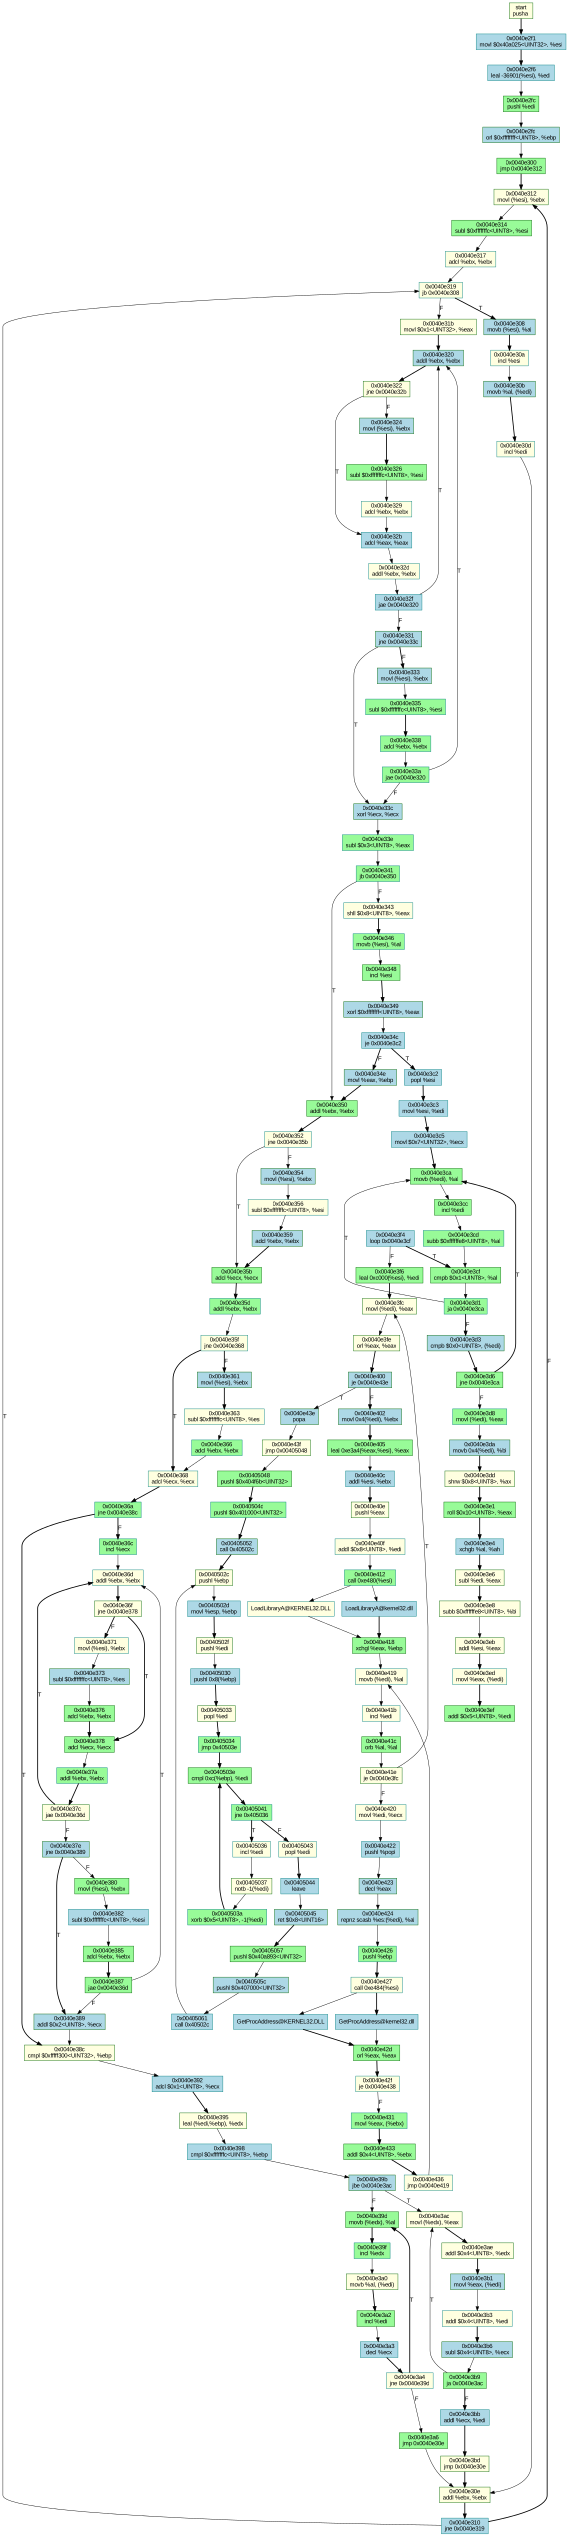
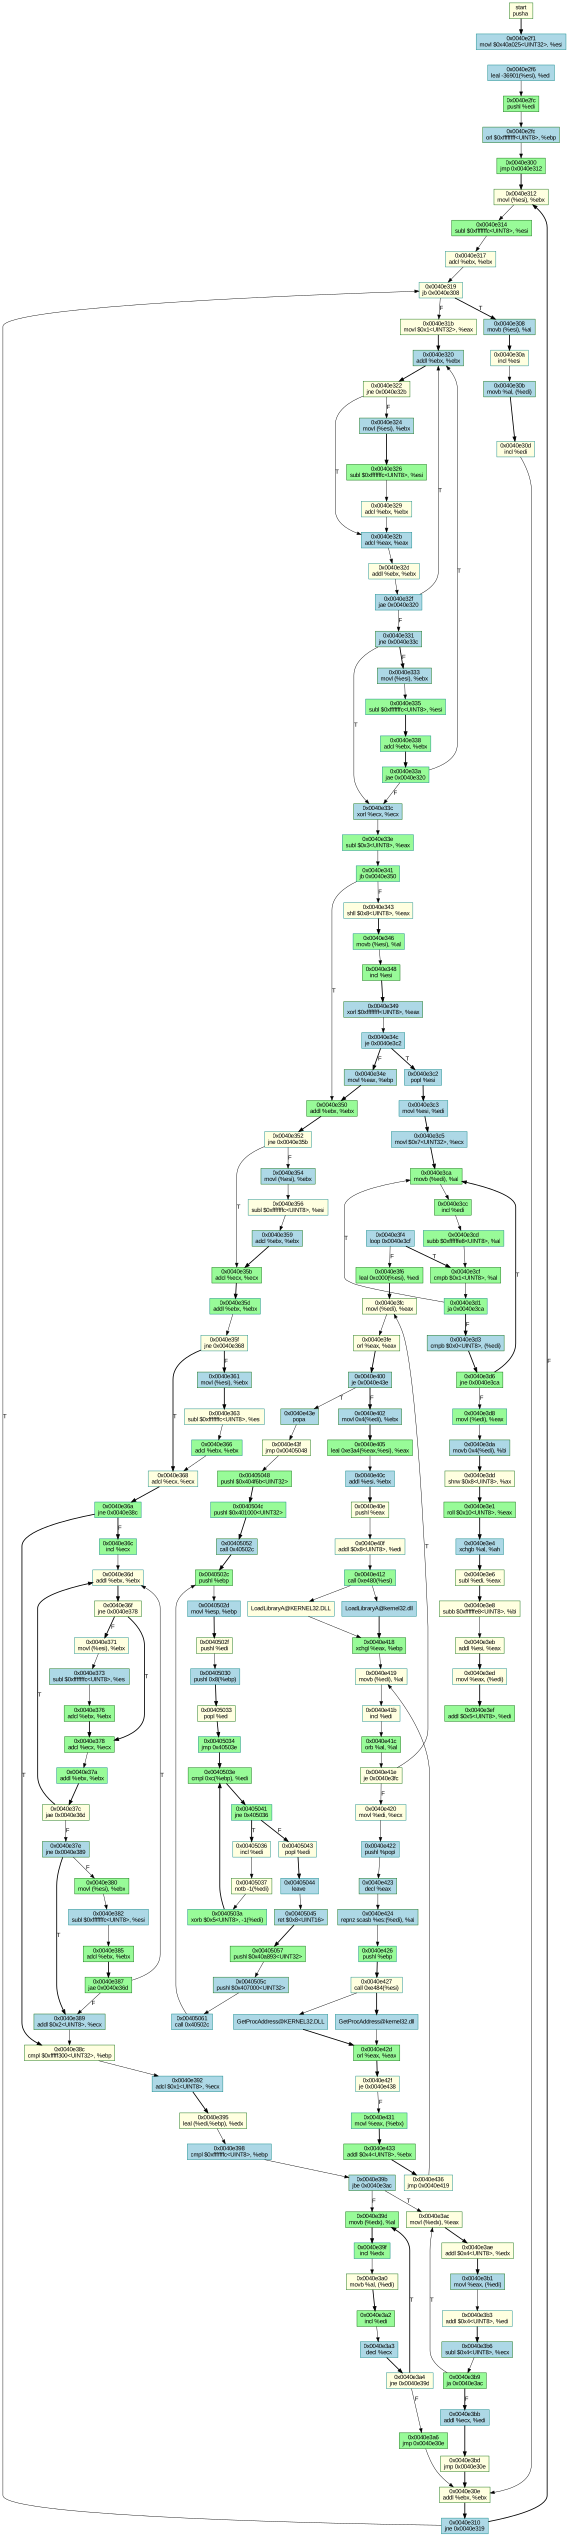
edge "0x0040e2f1 movl $0x40a025<UINT32>, %esi" -> "0x0040e2f6 leal -36901(%esi), %edi": removed
edge "0x0040e338 adcl %ebx, %ebx" -> "0x0040e33a jae 0x0040e320": style solid -> bold
node "0x0040502c pushl %ebp": fillcolor lightyellow -> palegreen
